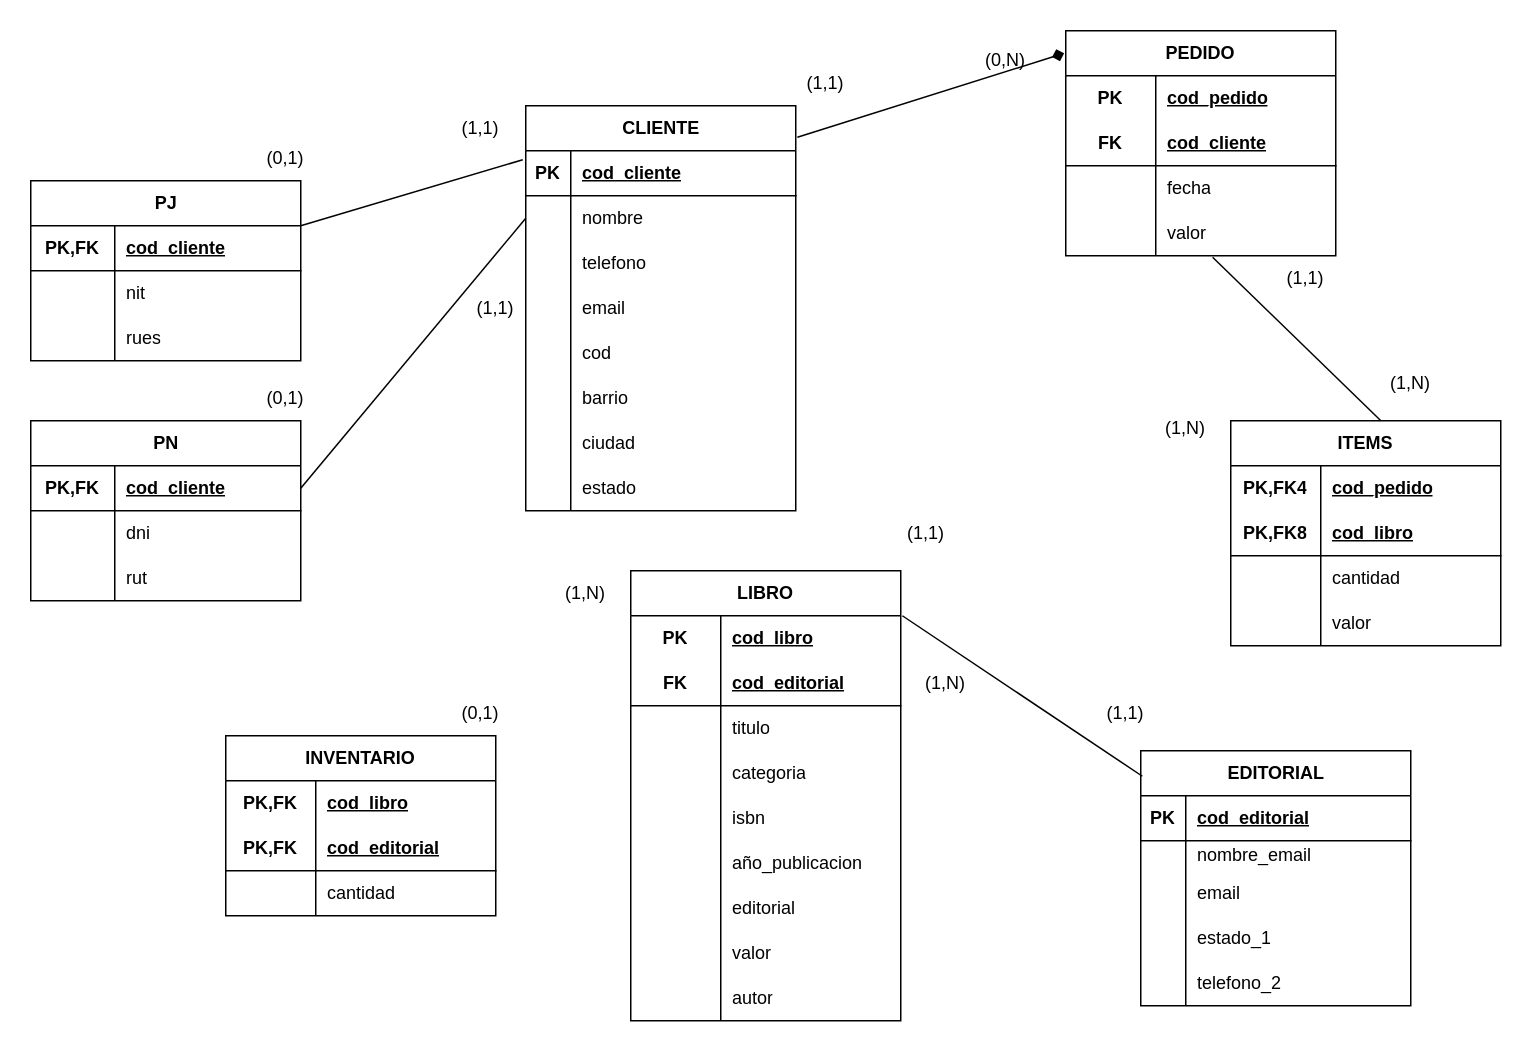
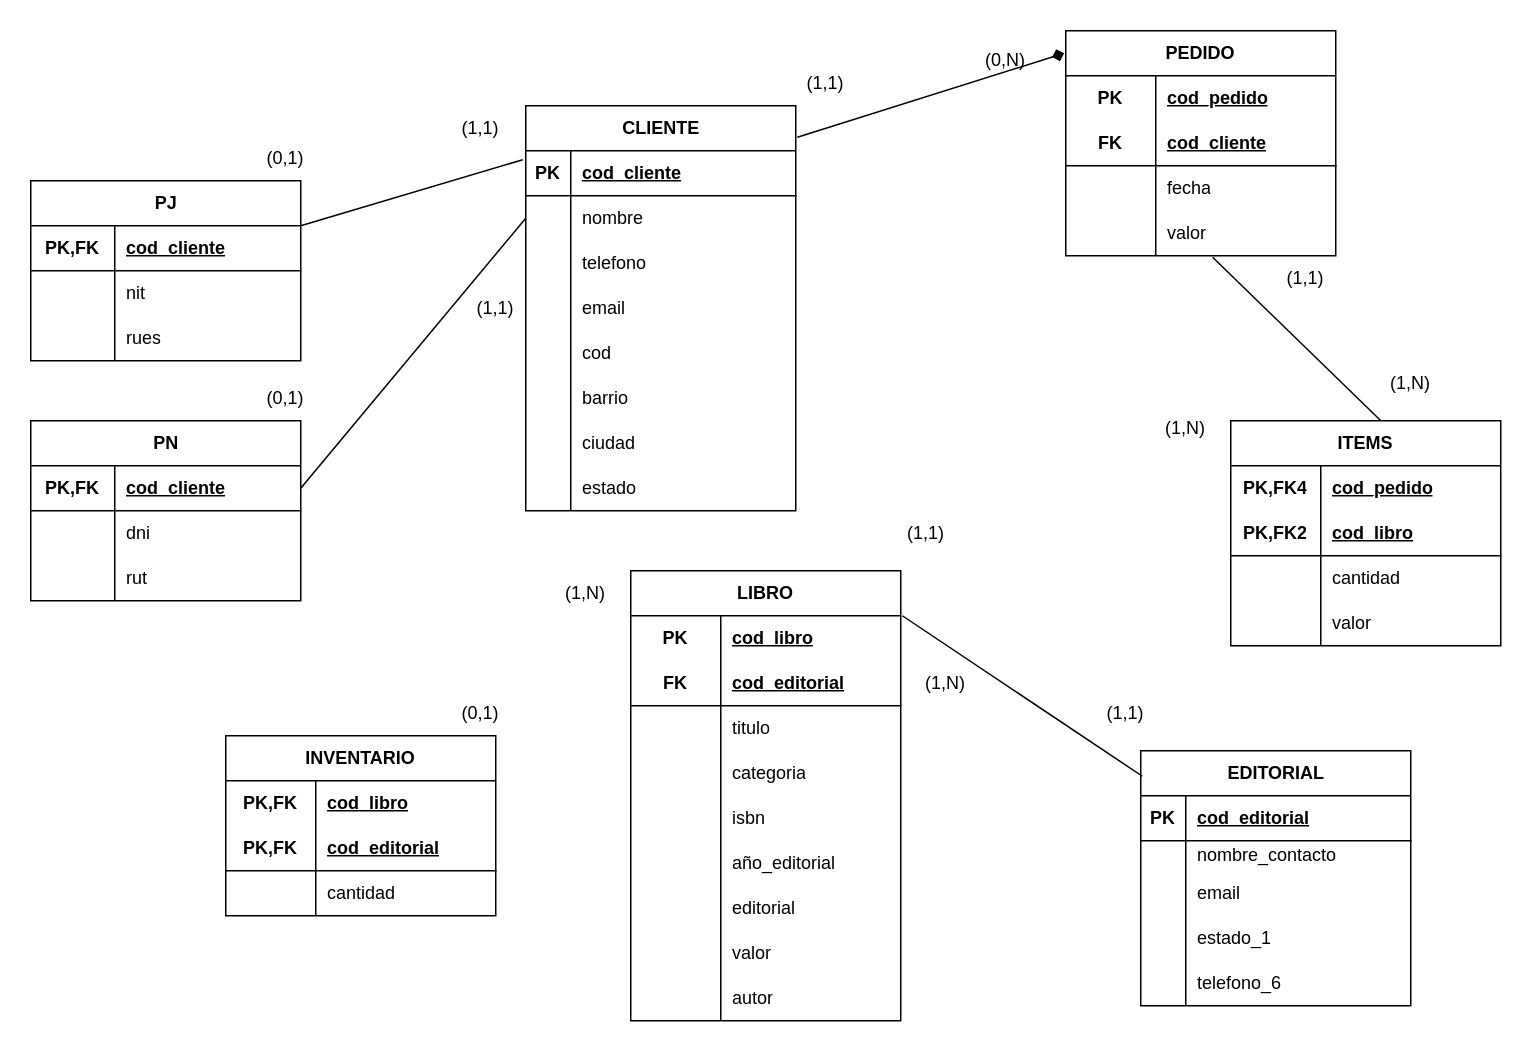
node "PK,FK8": label "PK,FK8" -> "PK,FK2"
node "nombre_email": label "nombre_email" -> "nombre_contacto"
node "año_publicacion": label "año_publicacion" -> "año_editorial"
node "telefono_2": label "telefono_2" -> "telefono_6"
